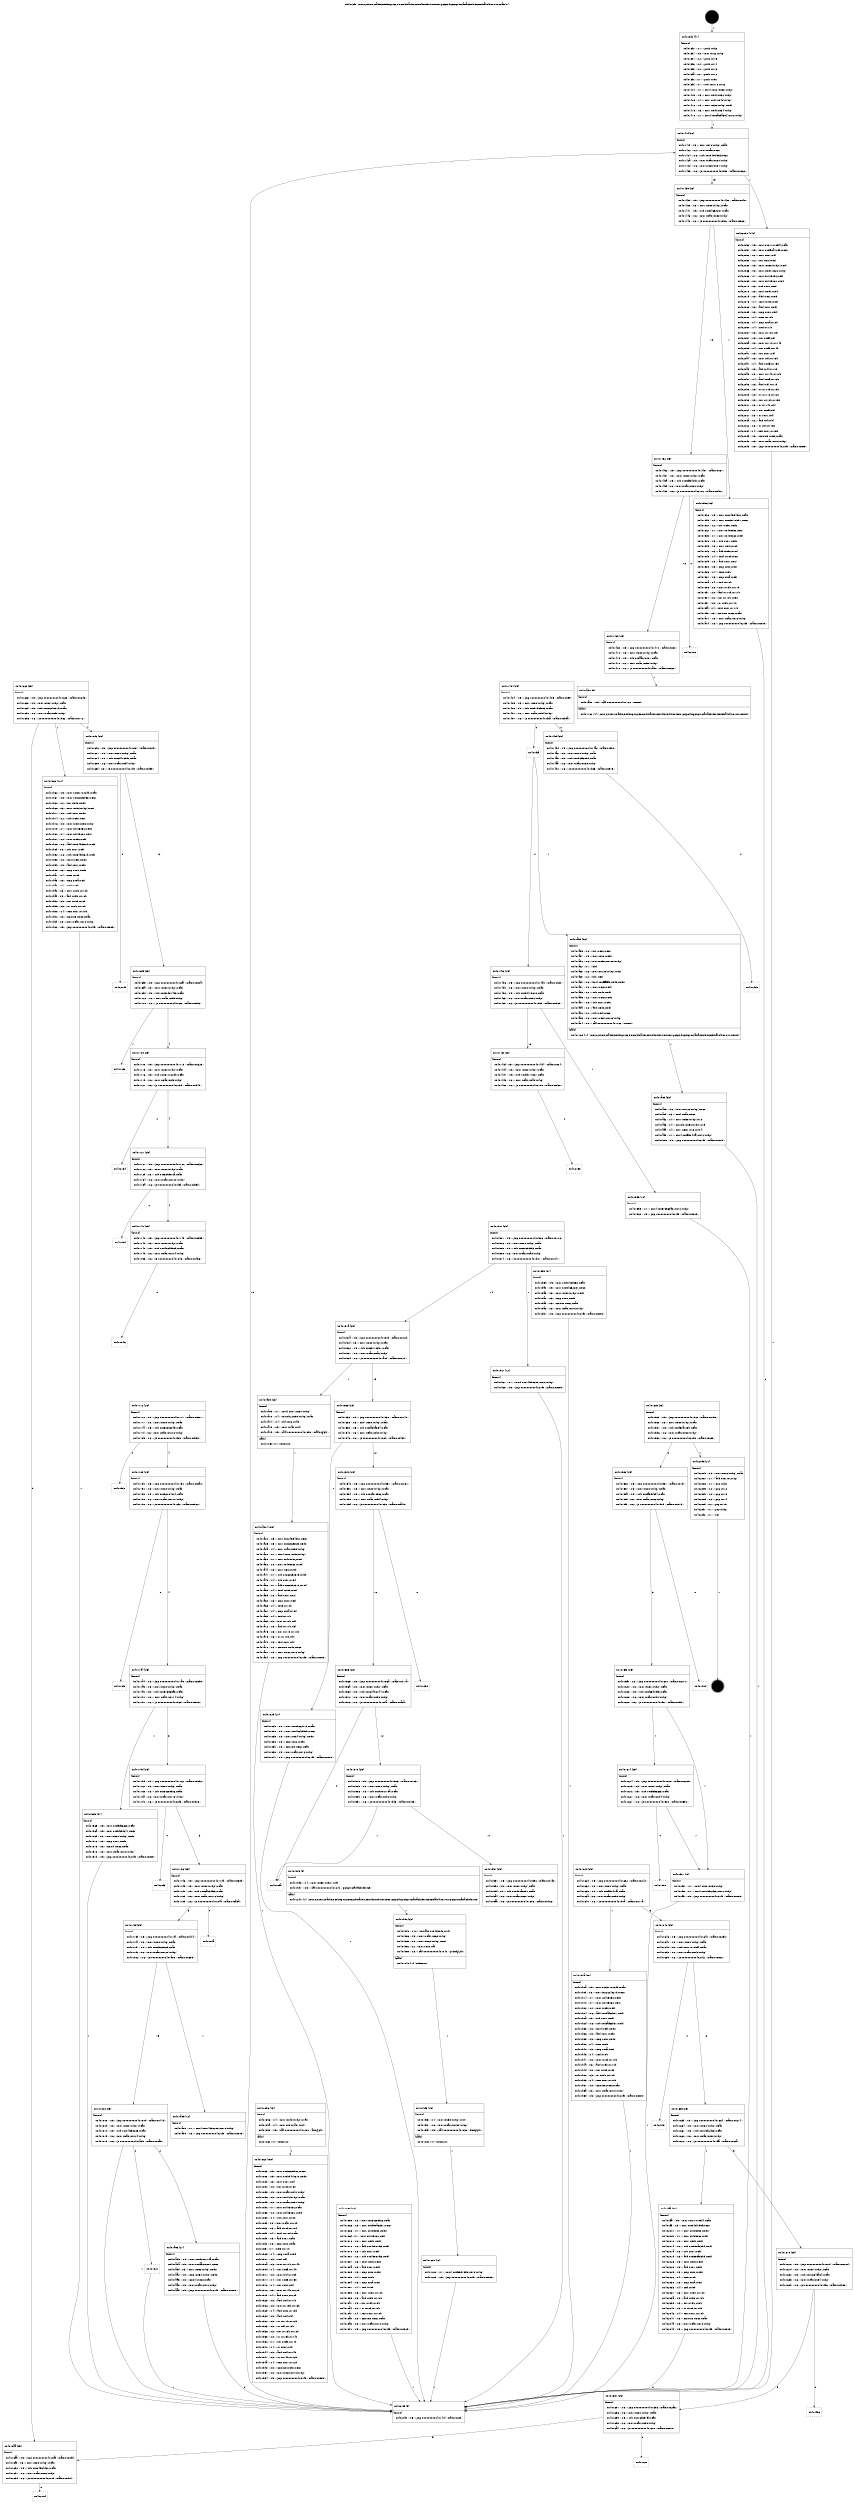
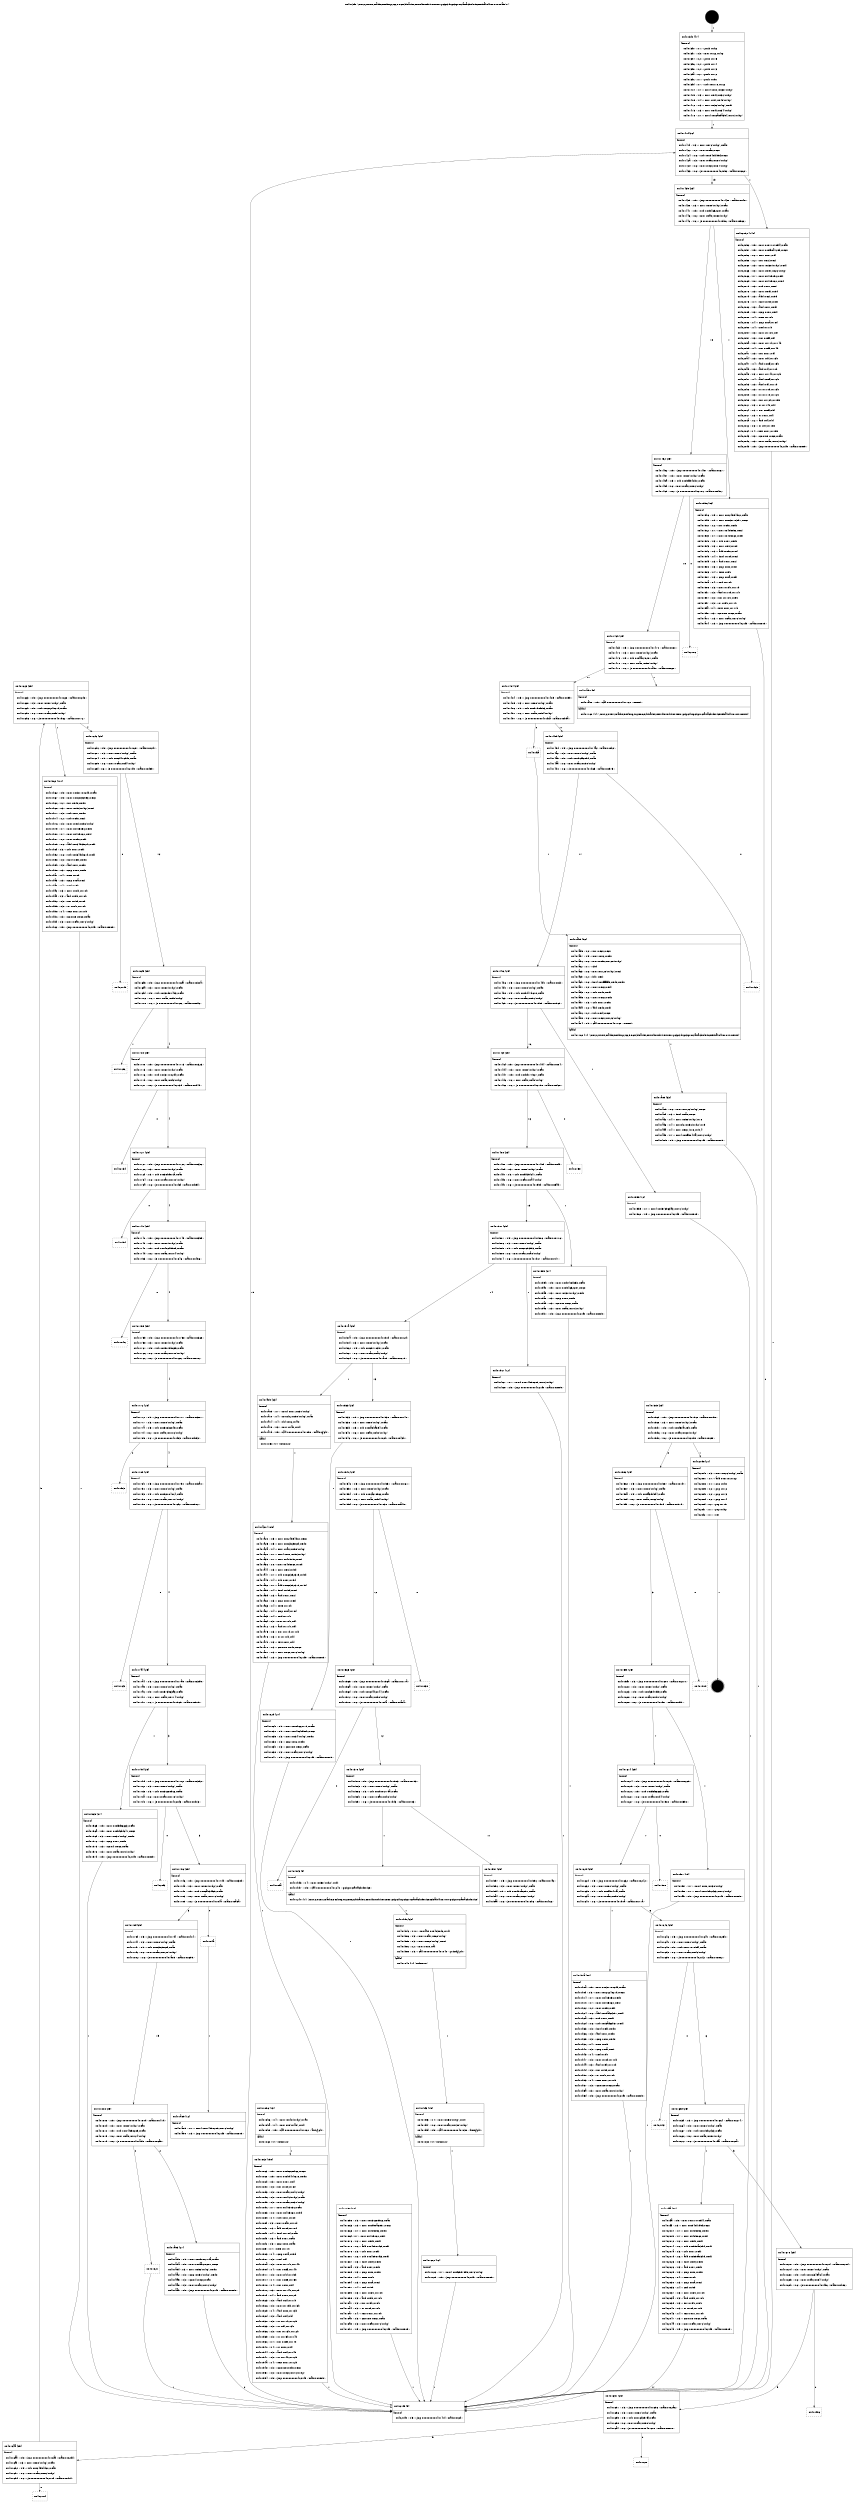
edge "0x40146b [25]" -> "0x401484 [25]": added, label "17"
edge "0x401fca" -> "0x4014b6 [25]": now "0x40149d [25]" -> "0x4014b6 [25]"
node "0x4014e8 [25]": added
node "0x401759 [25]": added
edge "0x401533 [25]" -> "0x40154c [25]": removed, label "12"
edge "0x4016c3 [25]" -> "0x4016aa [25]": reversed
edge "0x401614 [25]" -> "0x401fe7 [19]": now "0x401614 [25]" -> "0x40162d [25]"
edge "0x40157e [25]" -> "0x401eda": now "0x40157e [25]" -> "0x401bd3 [9]"
edge "0x4017ef [25]" -> "0x401a89 [12]": now "0x401e4a" -> "0x401a89 [12]"
edge "0x401808 [25]" -> "0x4021f9 [5]": now "0x4018c3 [150]" -> "0x4021f9 [5]"
